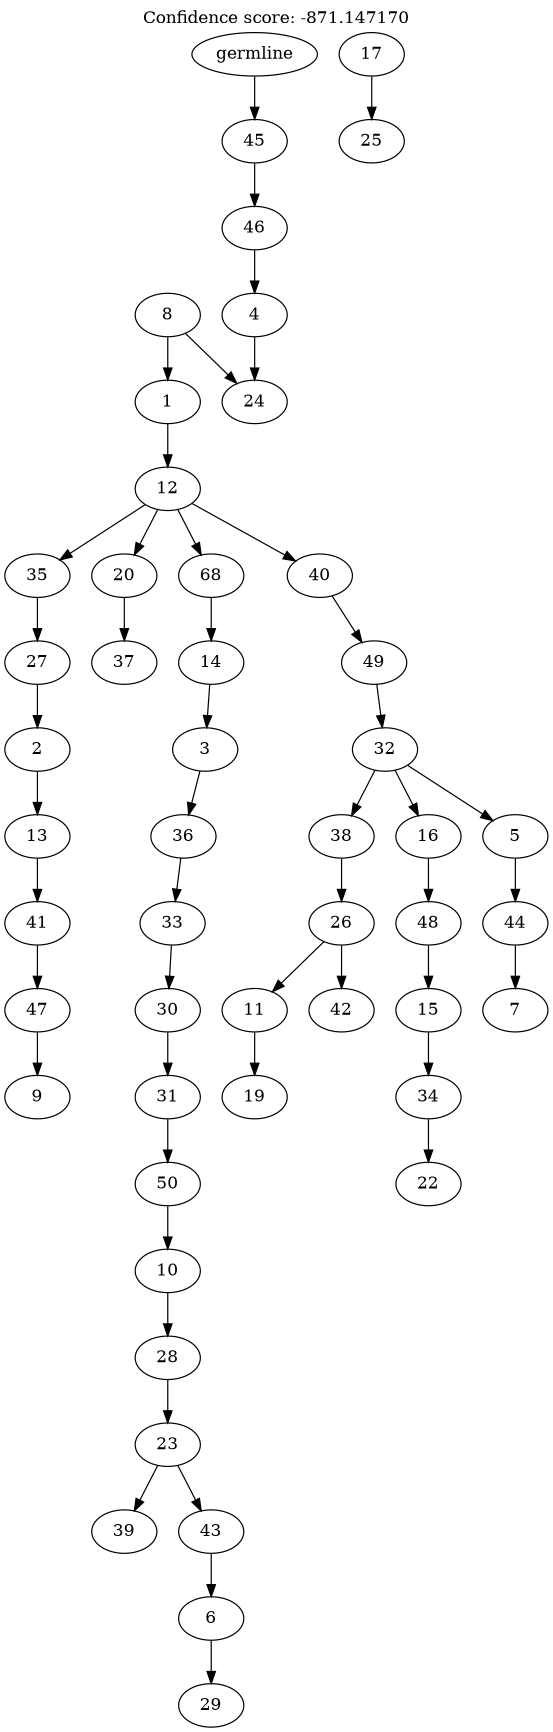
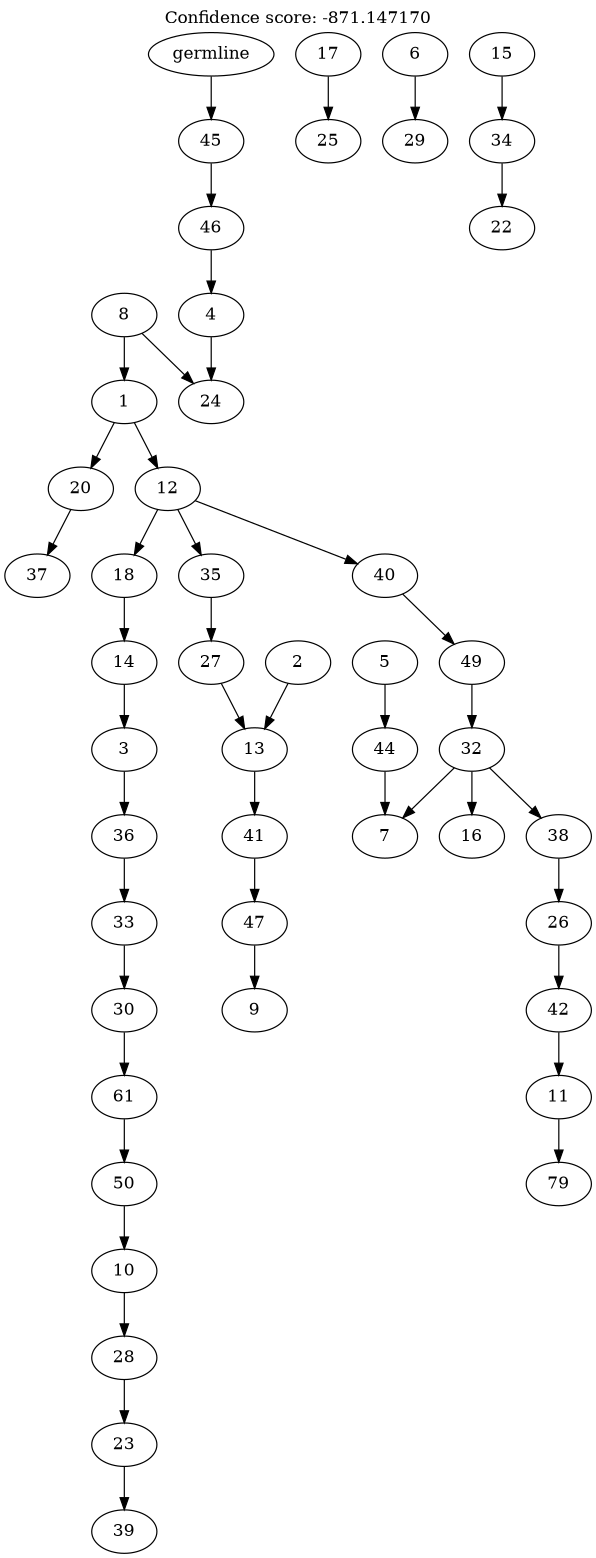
edge "12" -> "20": now "1" -> "20"
node "68": label "68" -> "18"
edge "27" -> "2": now "27" -> "13"
edge "32" -> "5": now "32" -> "7"
node "48": removed
edge "26" -> "11": now "42" -> "11"
node "31": label "31" -> "61"
node "19": label "19" -> "79"
node "43": removed
